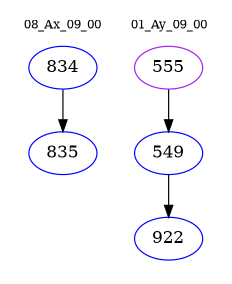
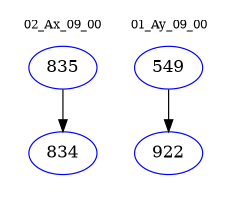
cluster "08_Ax_09_00": label "08_Ax_09_00" -> "02_Ax_09_00"
node "555": removed
edge "834" -> "835": reversed
